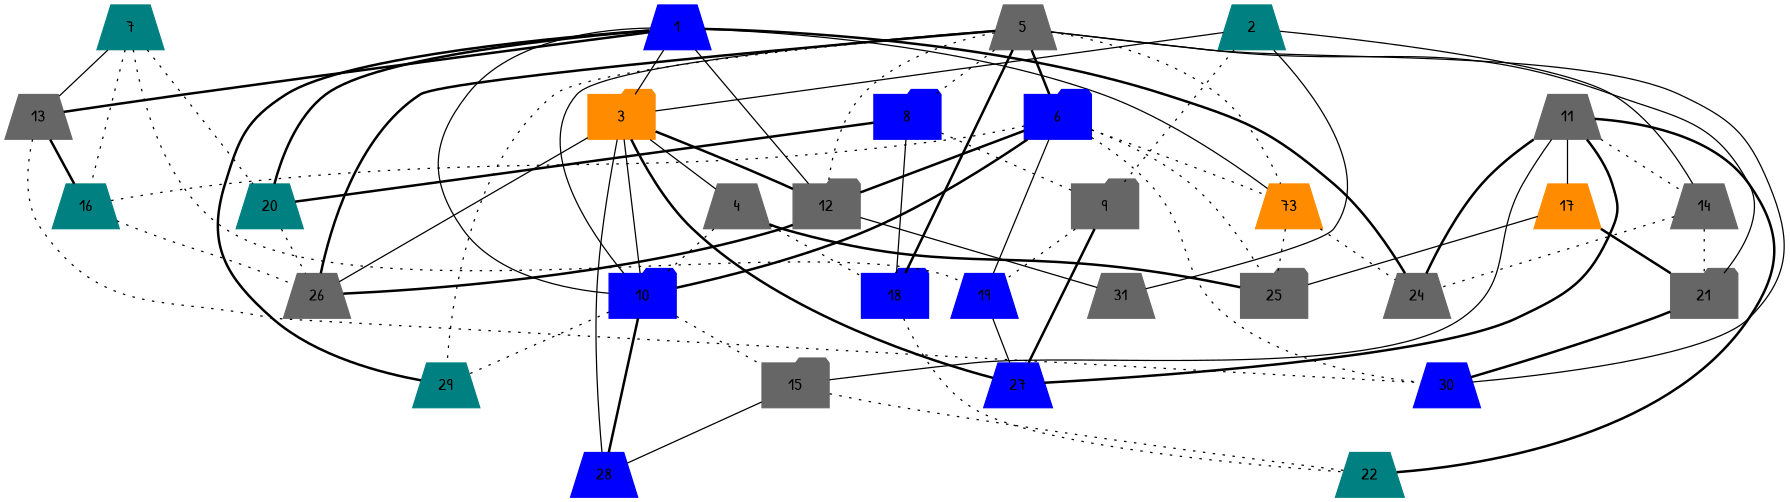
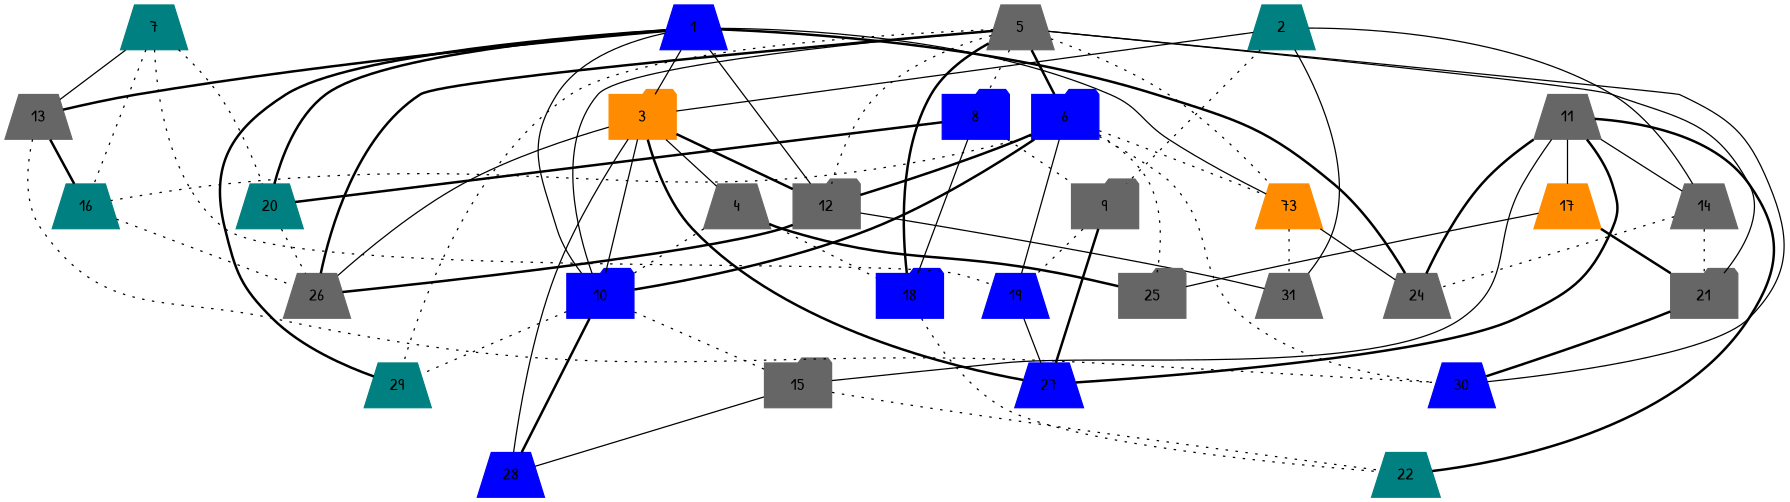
edge "11" -- "14": style dotted -> solid
edge "73" -- "25": now "73" -- "31"
edge "73" -- "24": style dotted -> solid
